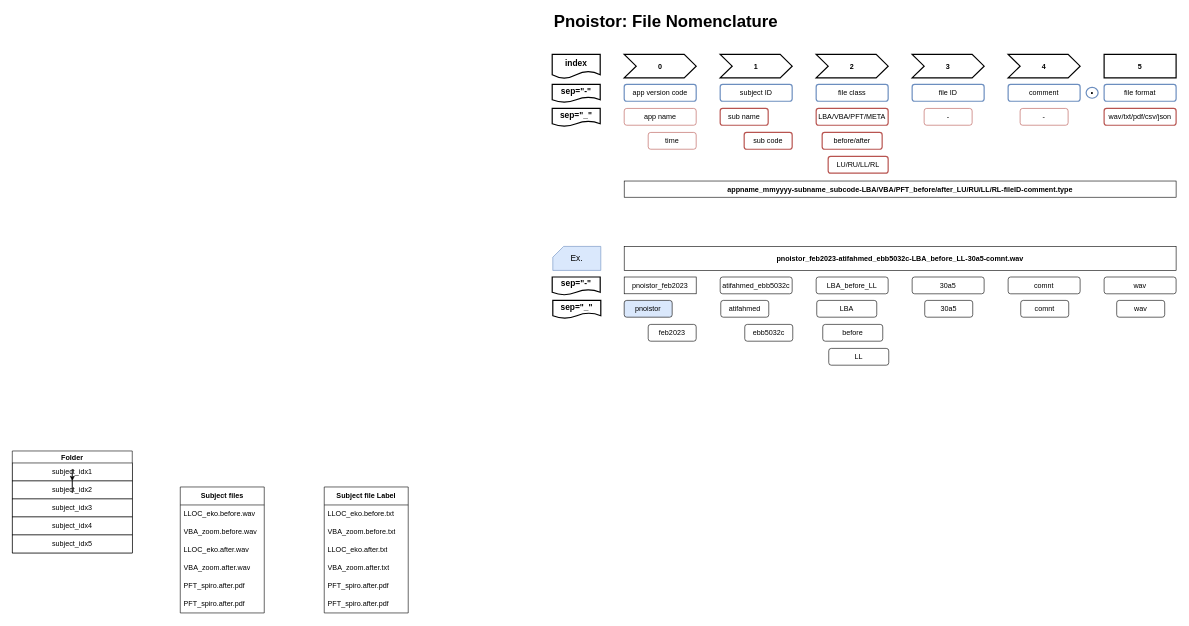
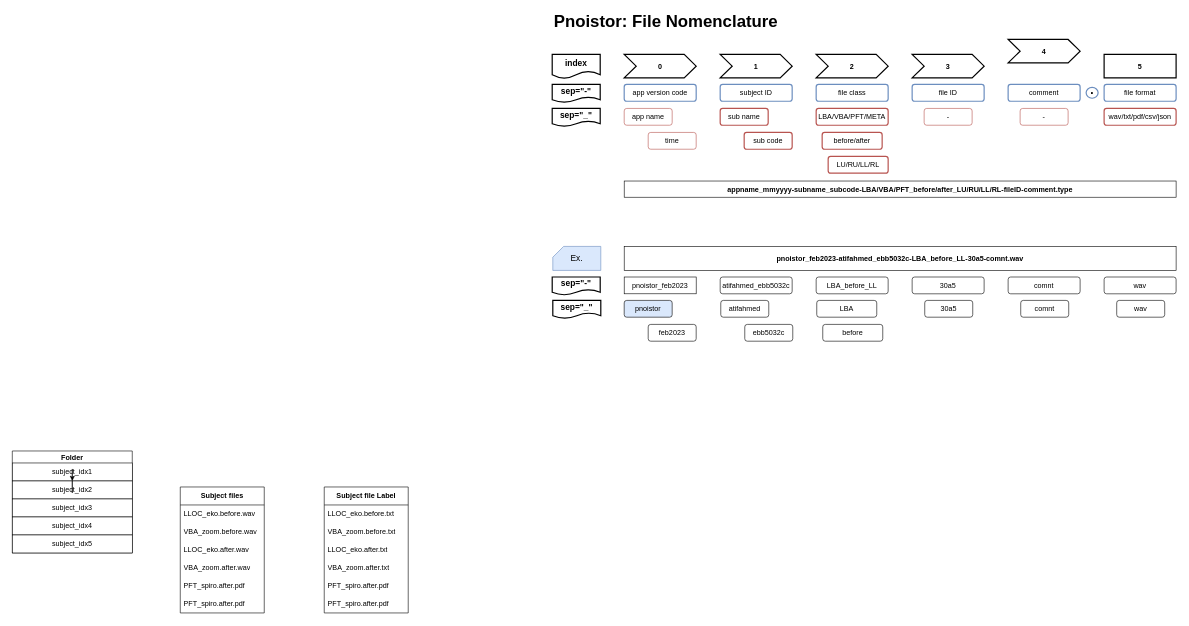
node "4": moved (1044, 66) -> (1044, 51)
node "app name": size 72x17 -> 48x17
node "LL": removed
